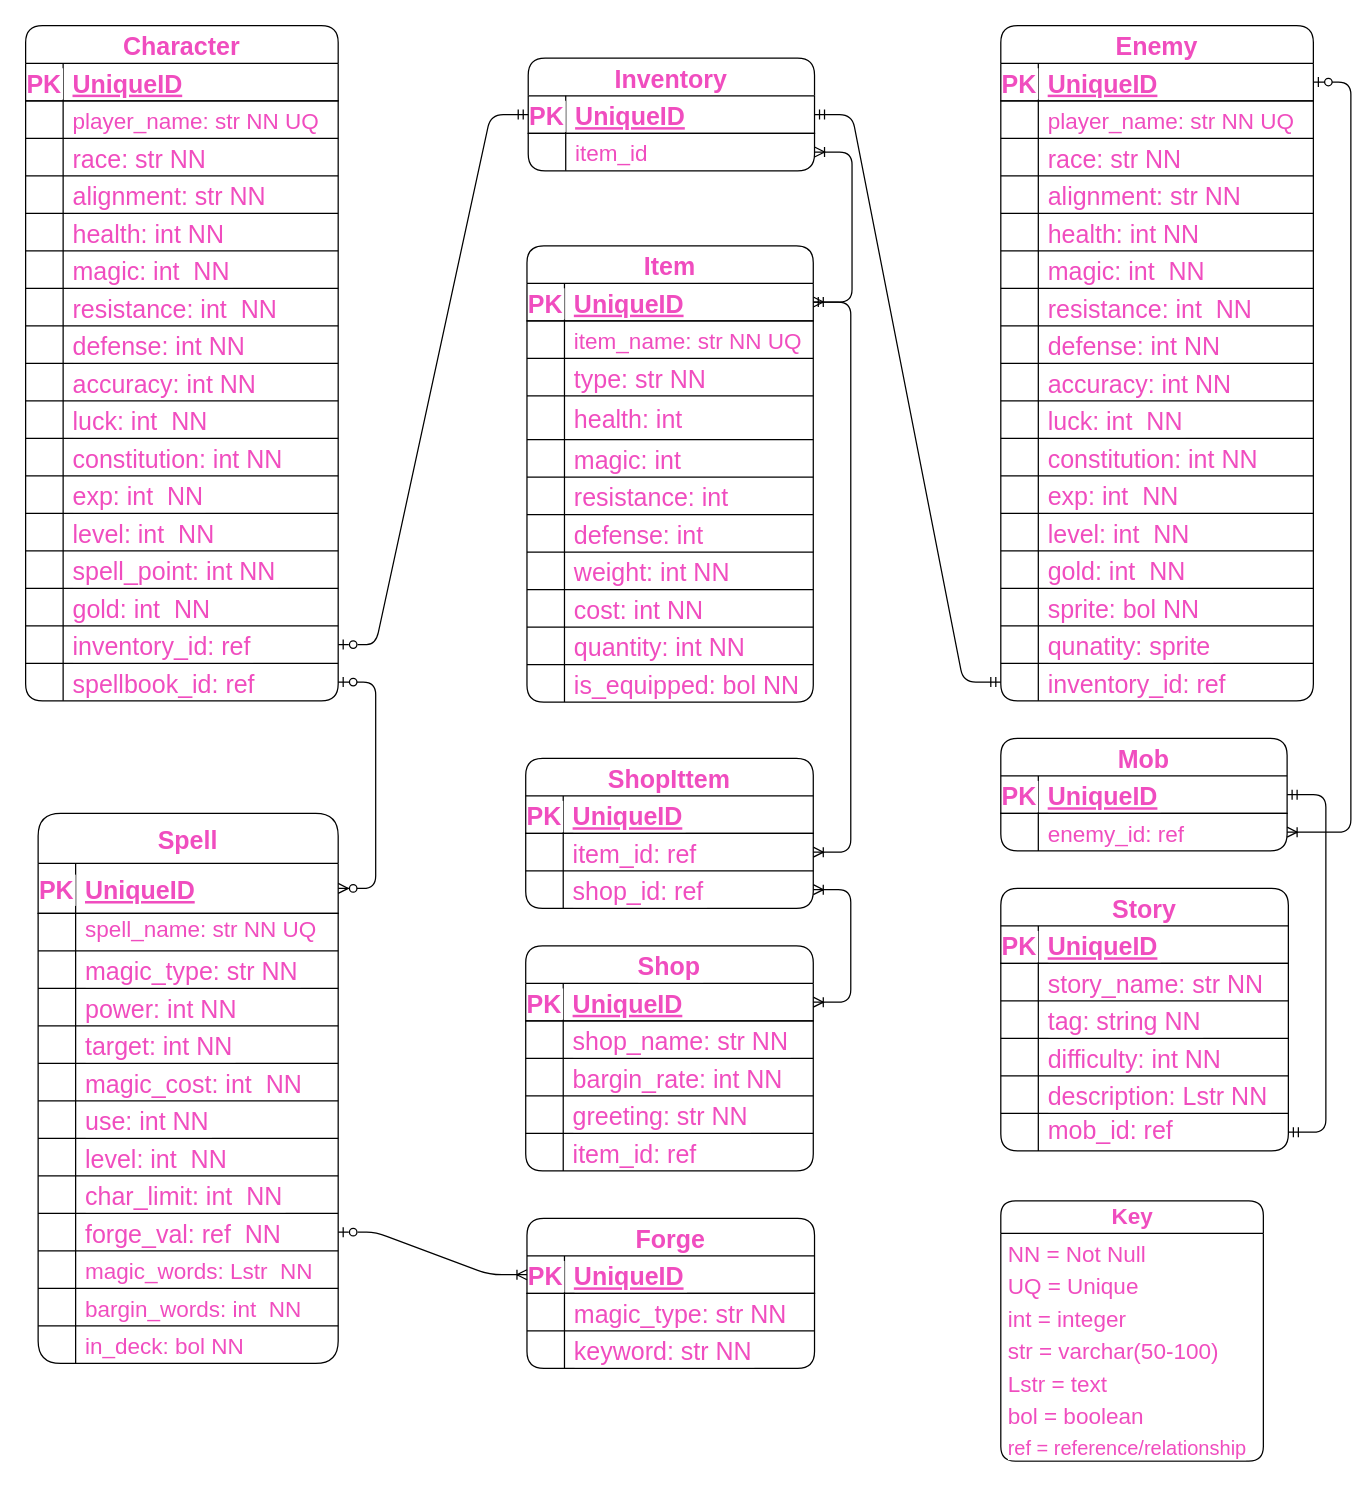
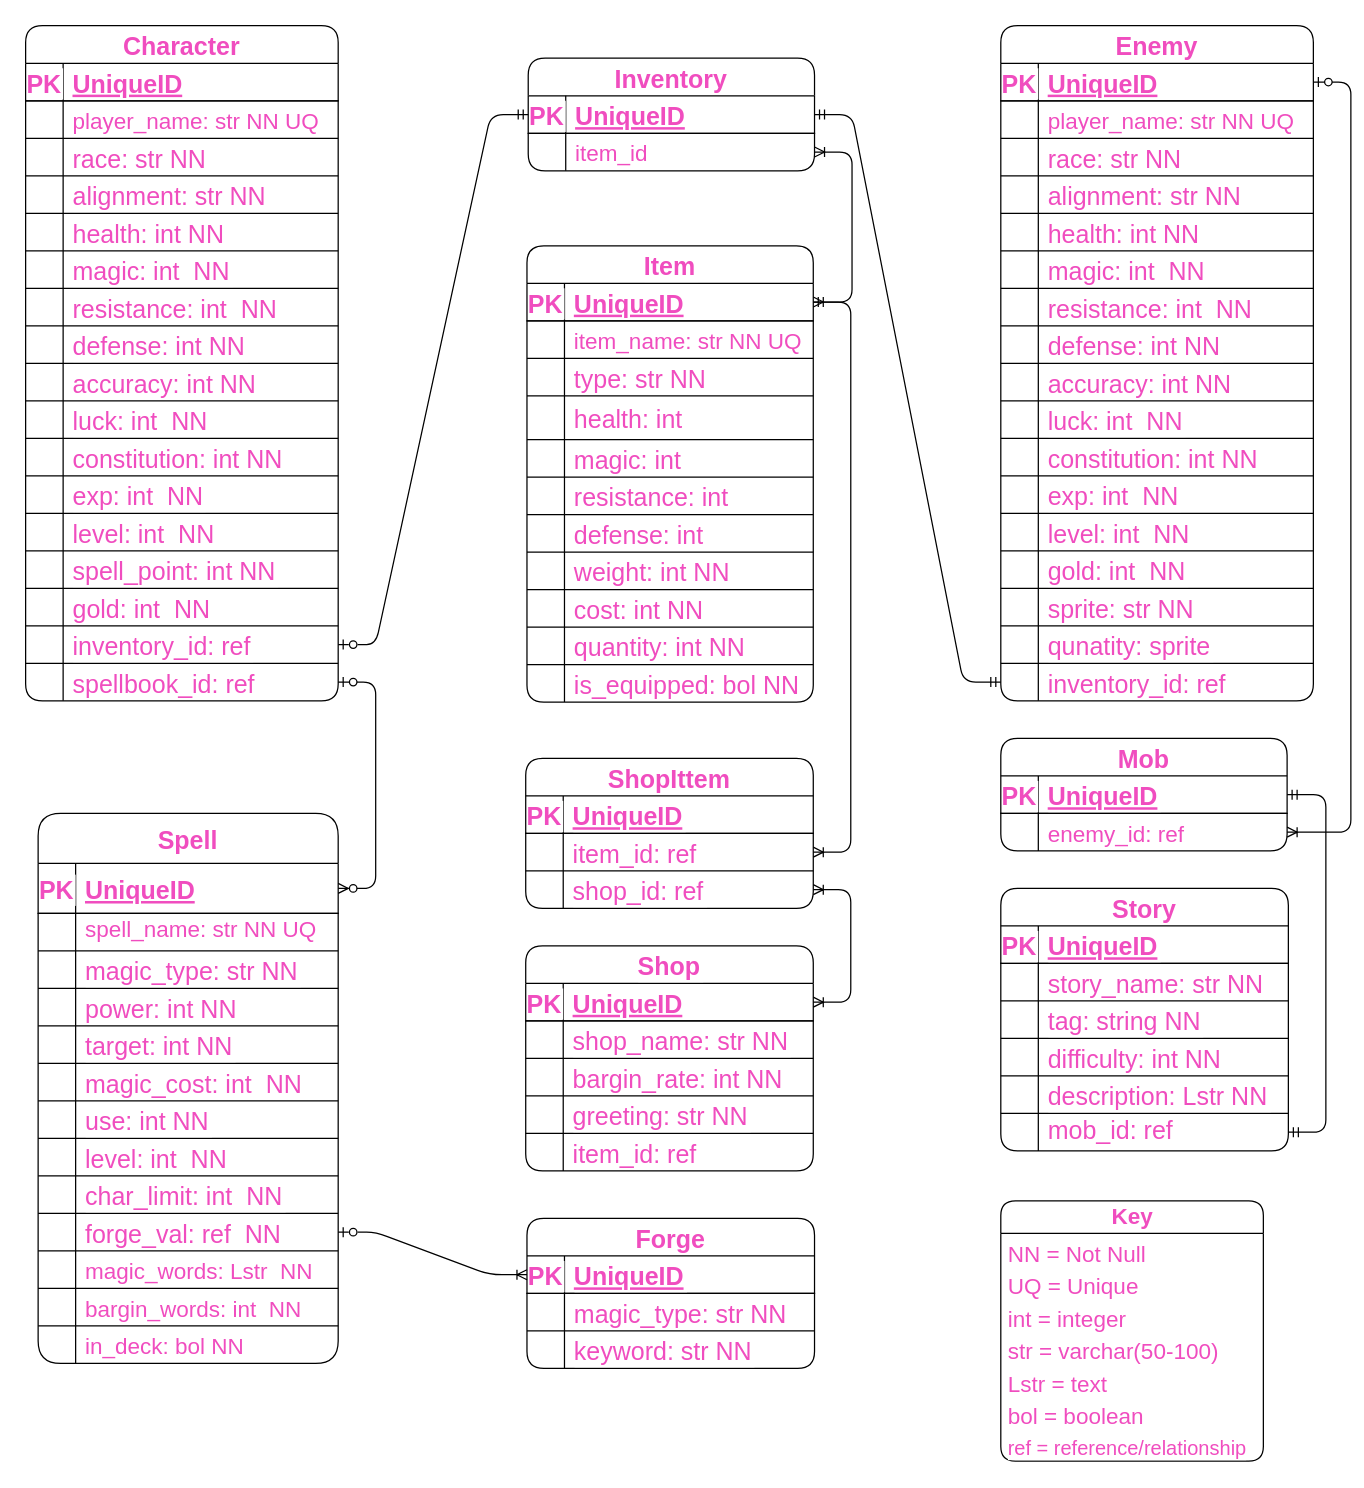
node "sprite: bol NN": label "sprite: bol NN" -> "sprite: str NN"
